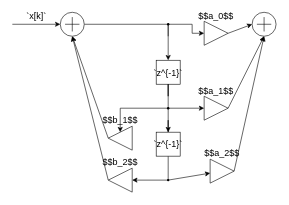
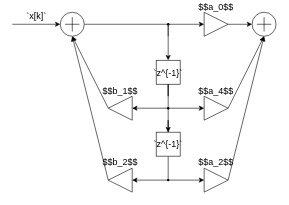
node "$$a_0$$": moved (216, 33) -> (216, 24)
node "$$a_1$$": label "$$a_1$$" -> "$$a_4$$"
node "$$b_1$$": moved (120, 138) -> (120, 108)
node "$$a_2$$": moved (222, 171) -> (216, 180)
